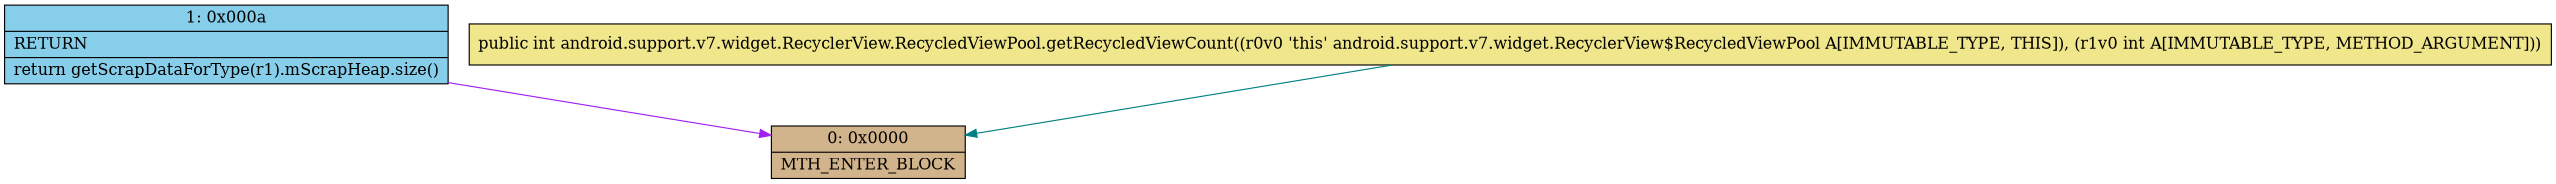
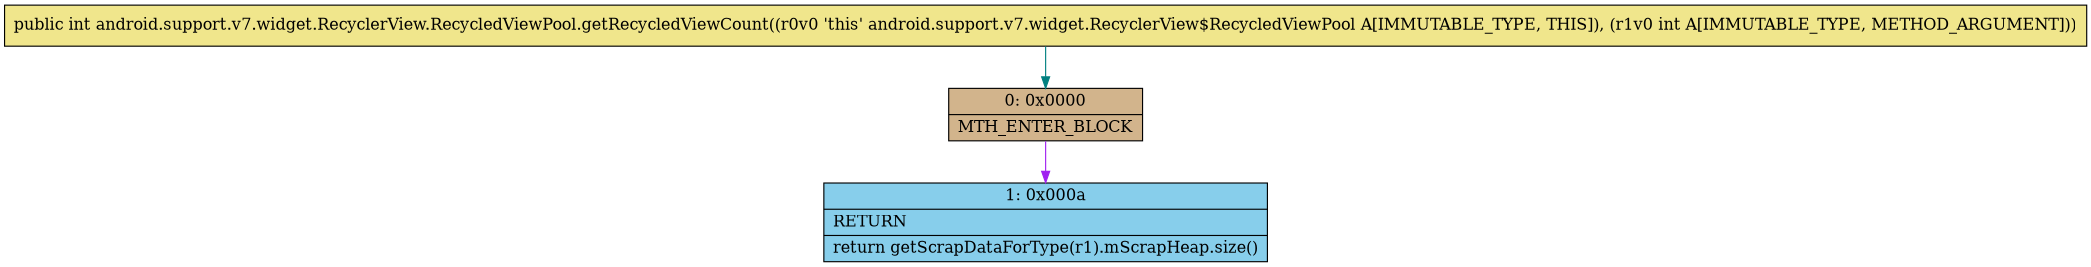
edge "1: 0x000a" -> "0: 0x0000": reversed
